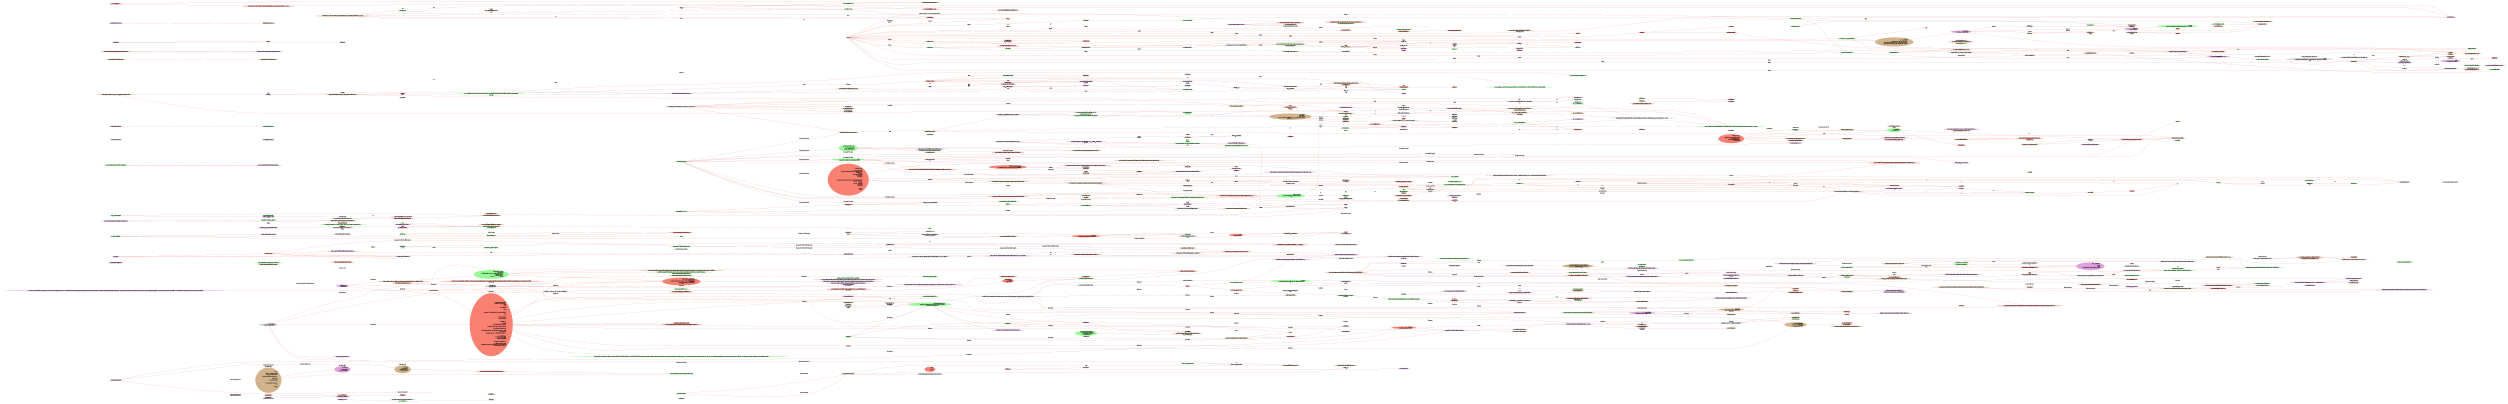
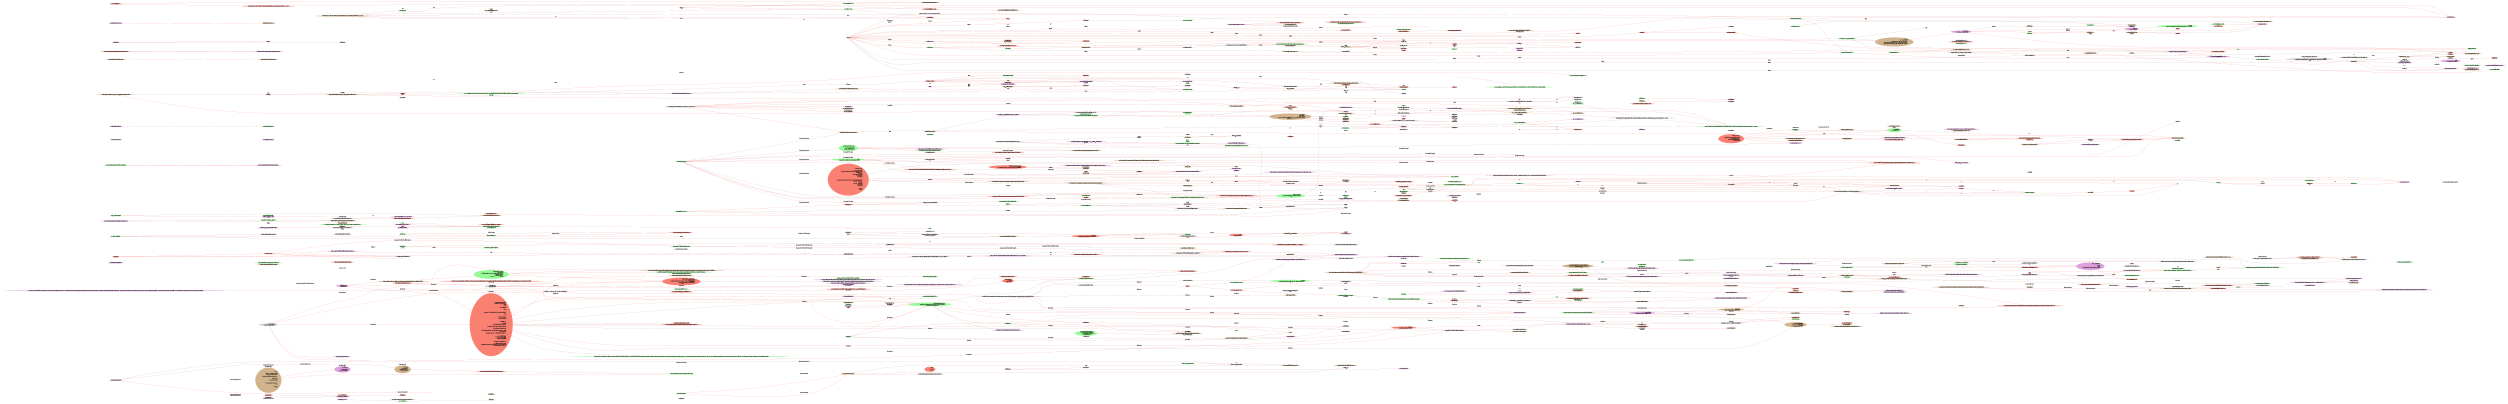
node "Entry object.GetType()": fillcolor plum -> salmon
